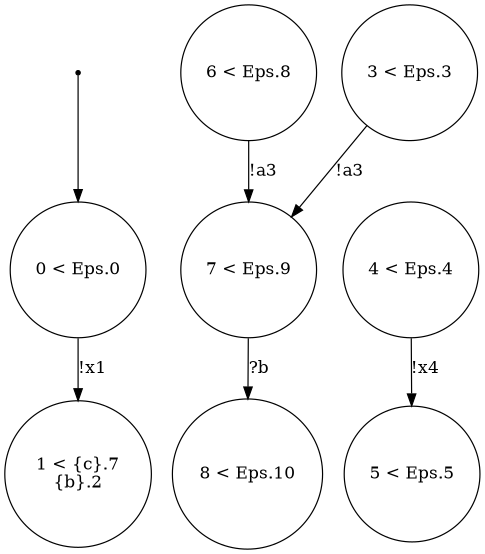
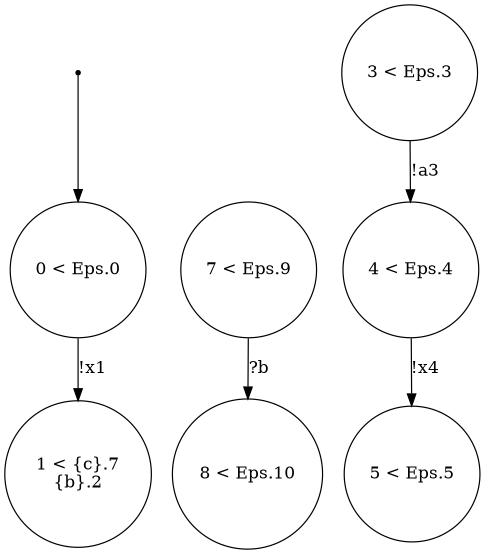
node "6 < Eps.8": removed
edge "3 < Eps.3" -> "7 < Eps.9": now "3 < Eps.3" -> "4 < Eps.4"
